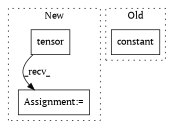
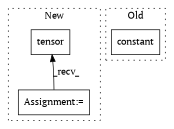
edge "tensor" -> "Assignment:=": reversed
